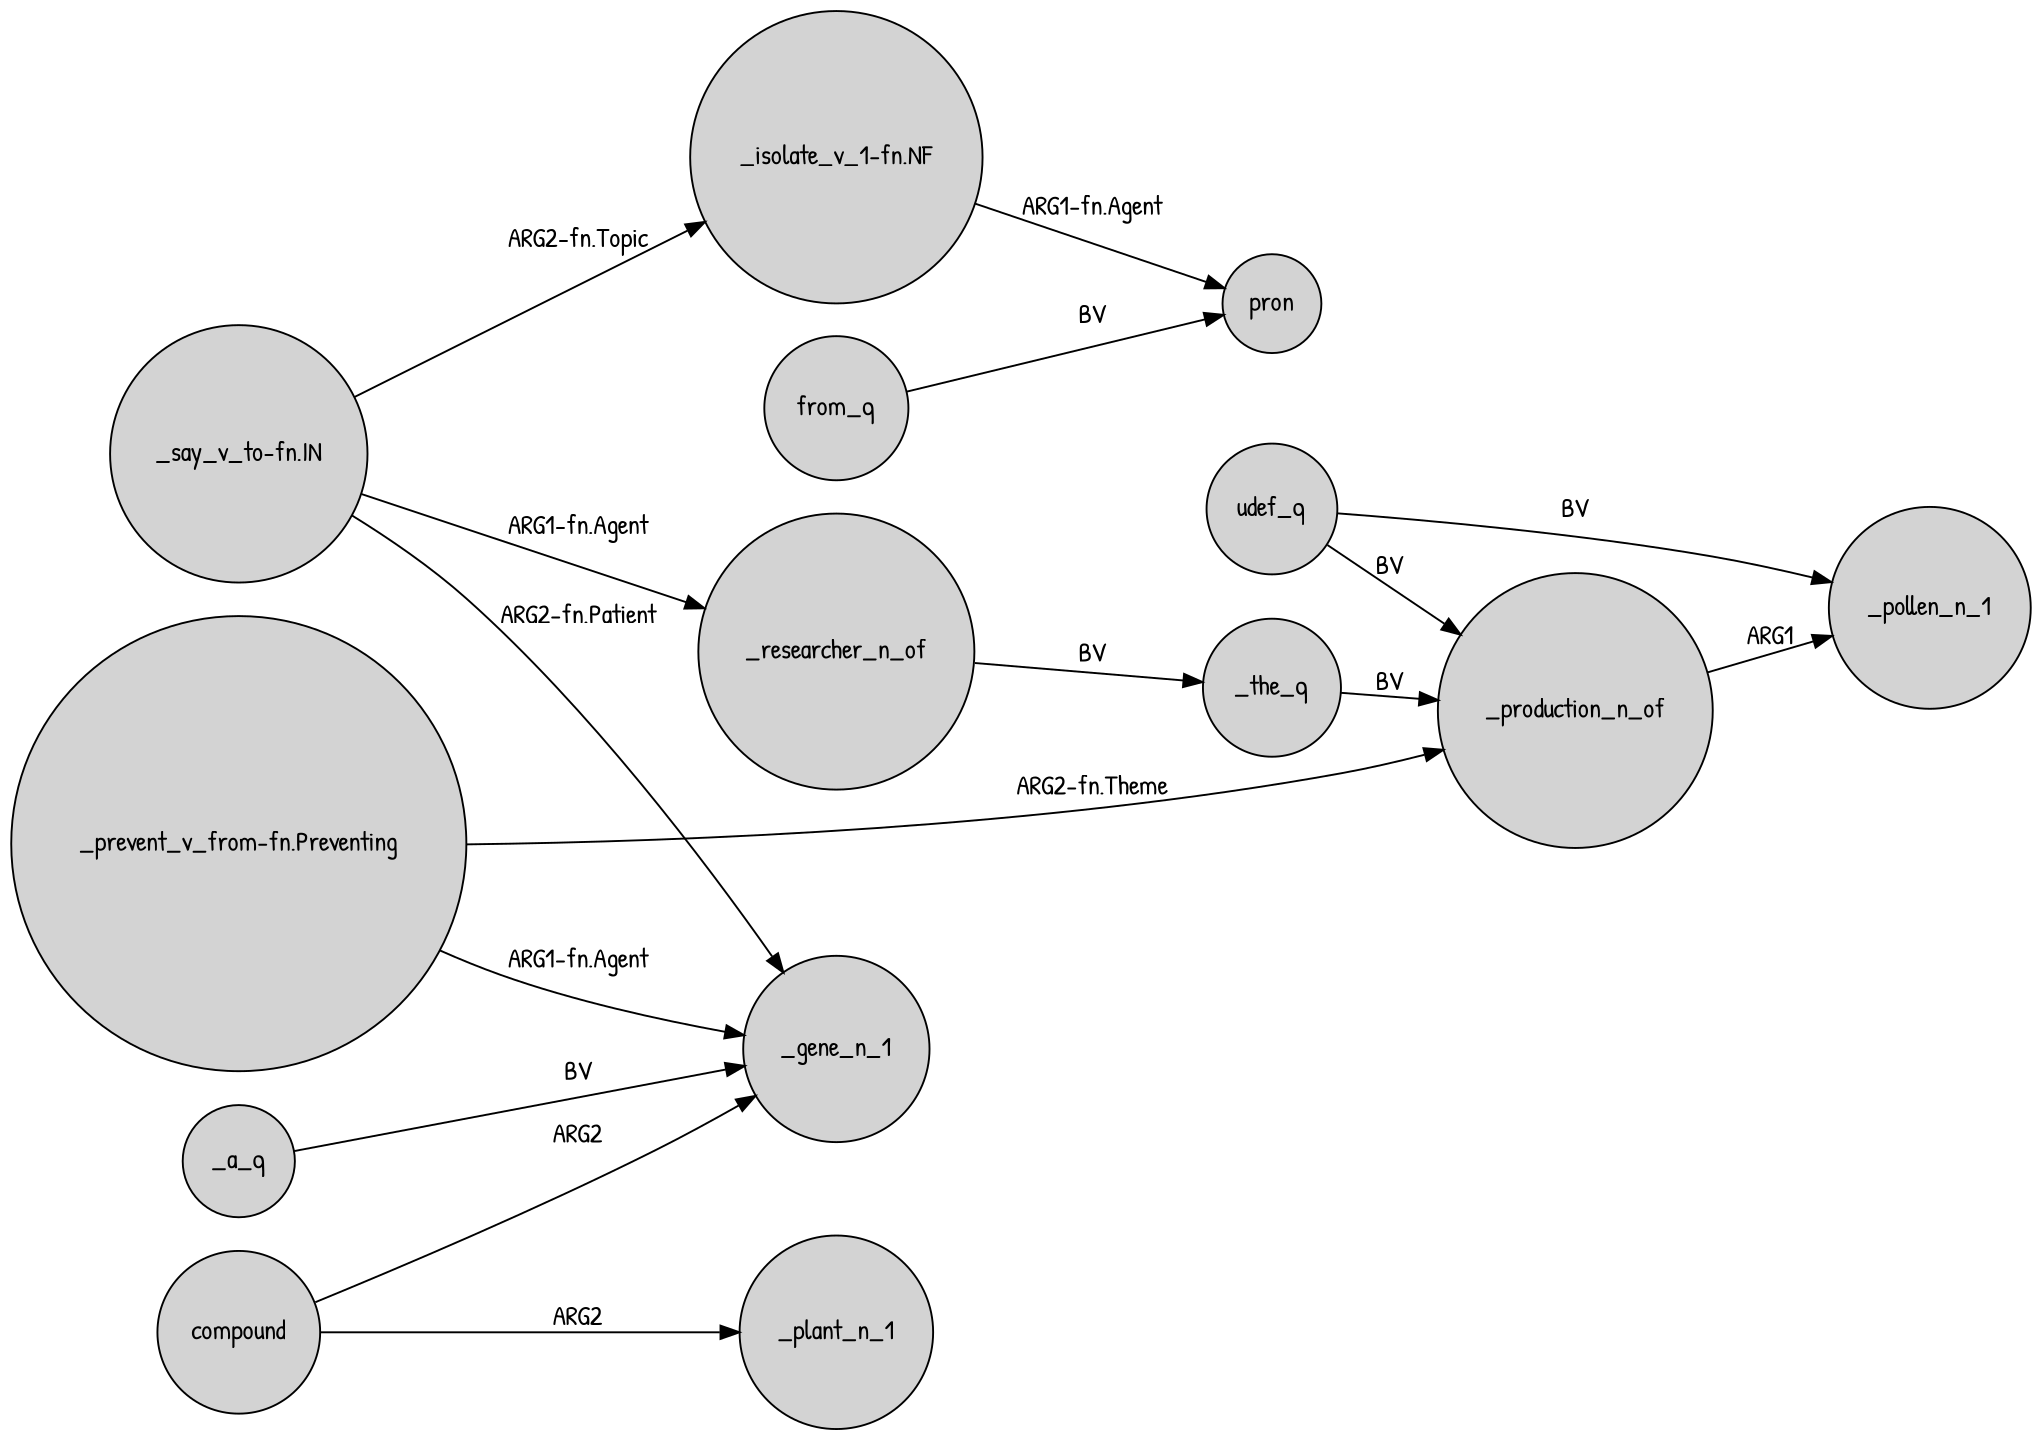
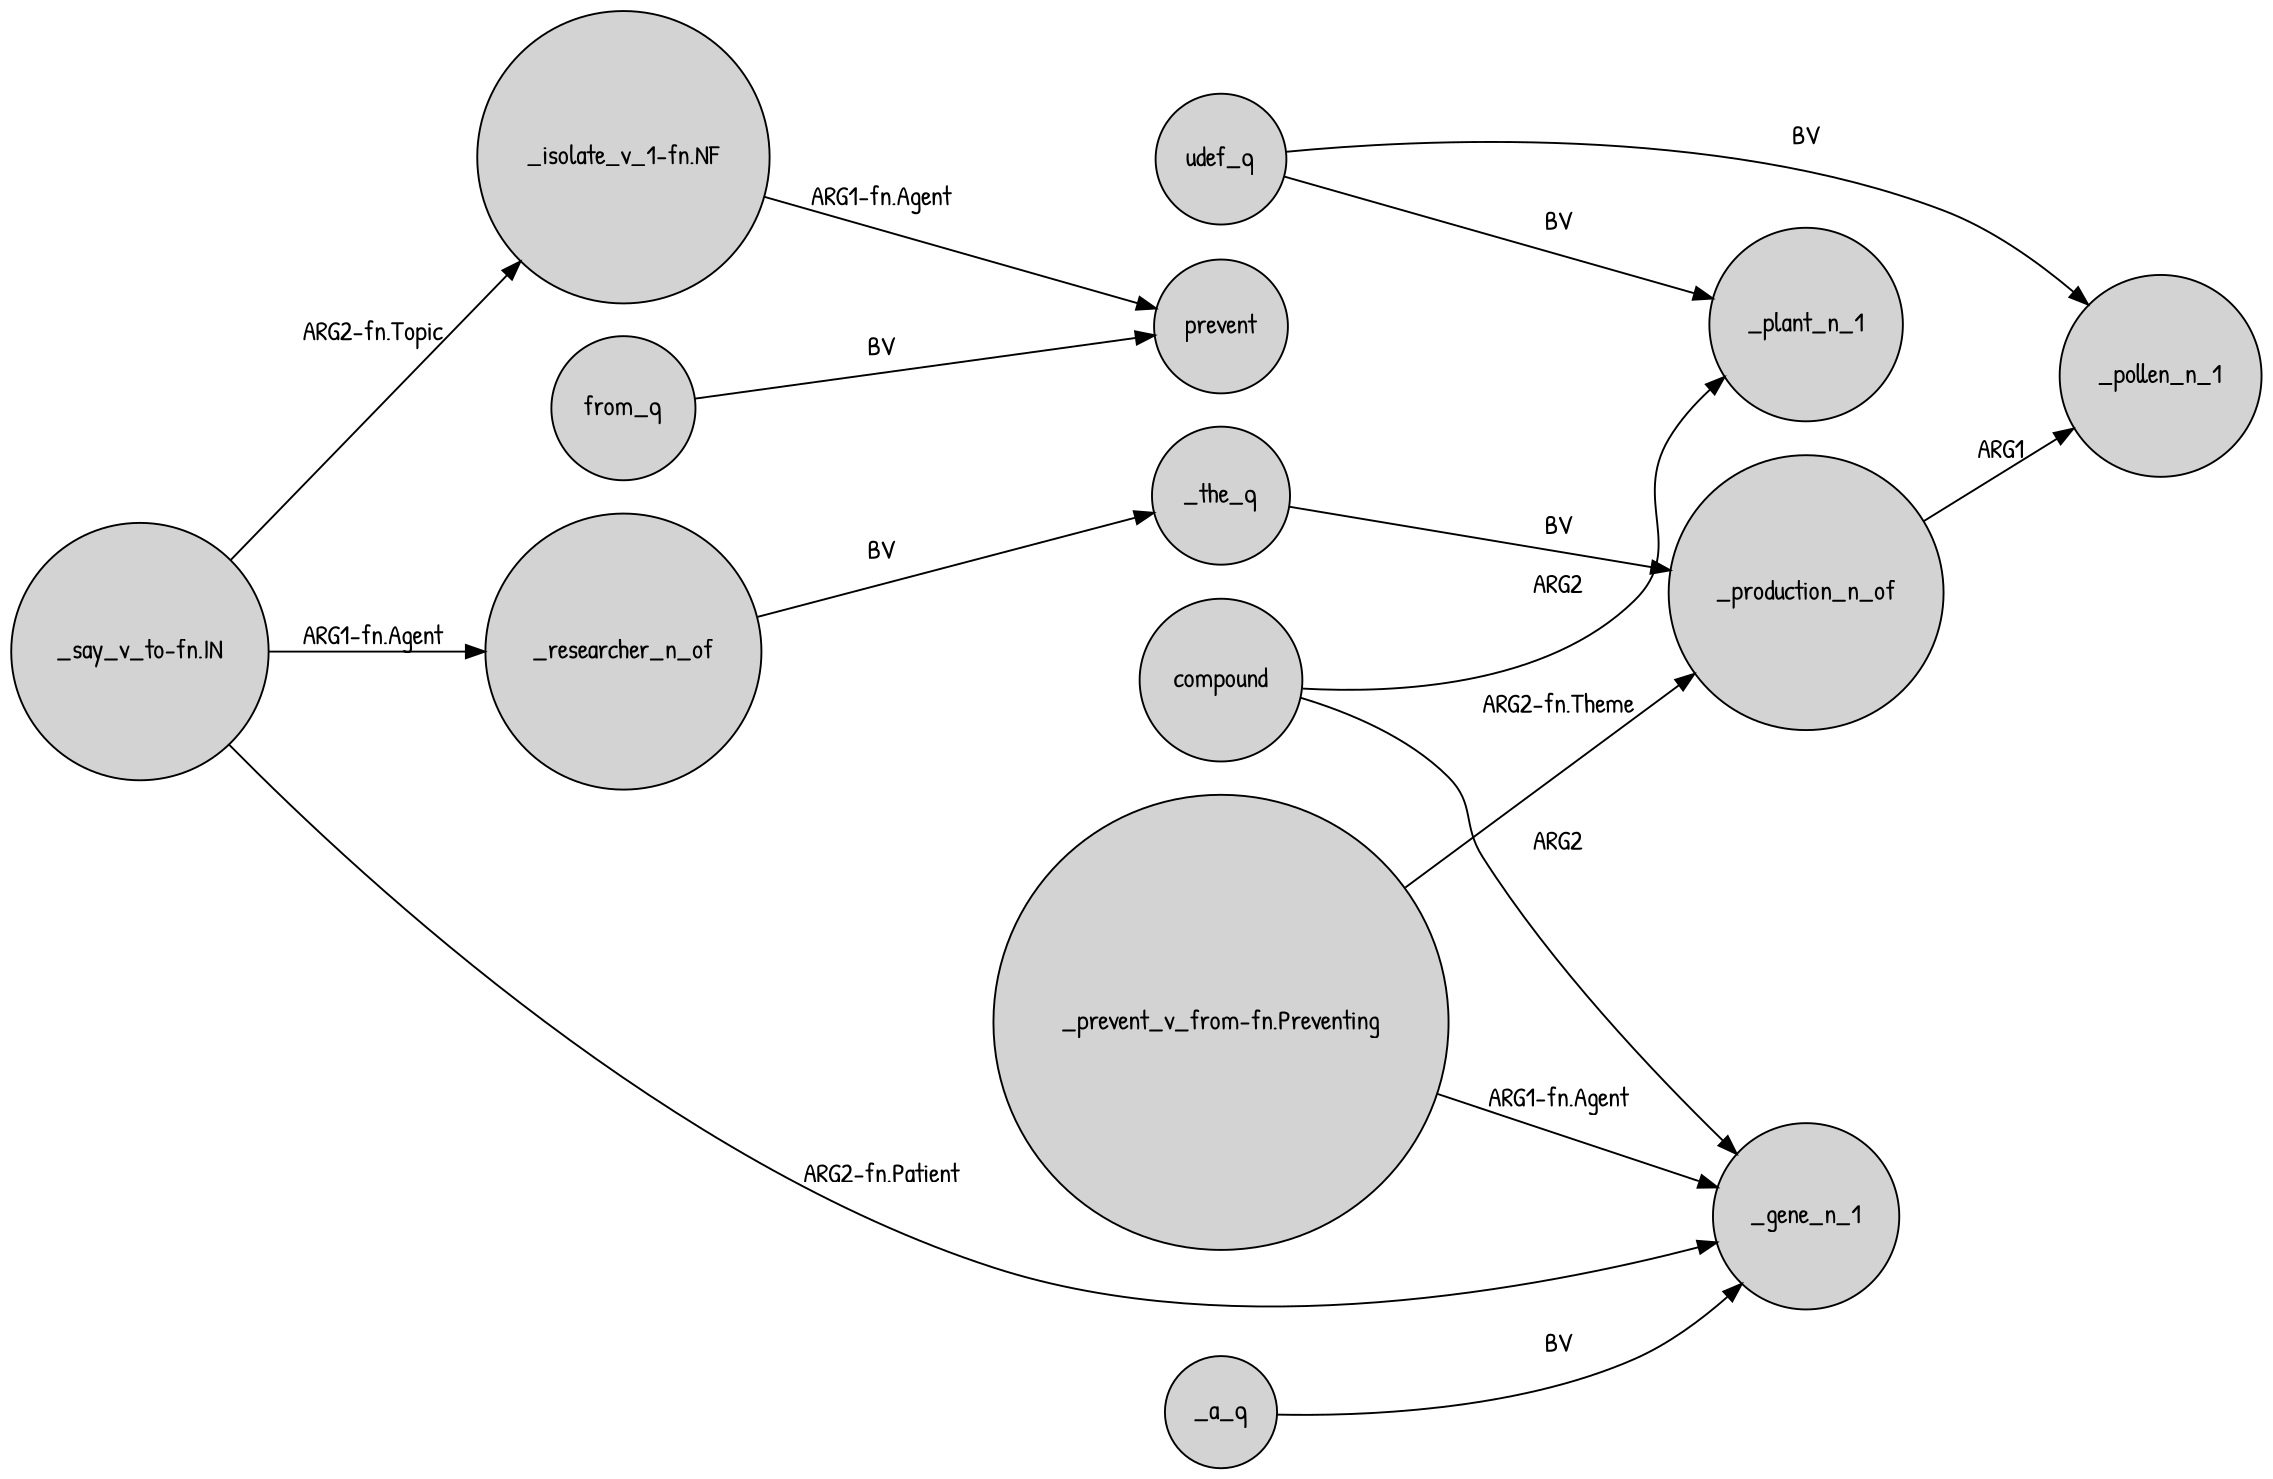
node "pron": label "pron" -> "prevent"
edge "udef_q" -> "_production_n_of": now "udef_q" -> "_plant_n_1"
